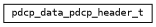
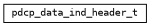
node "pdcp_data_pdcp_header_t": label "pdcp_data_pdcp_header_t" -> "pdcp_data_ind_header_t"
